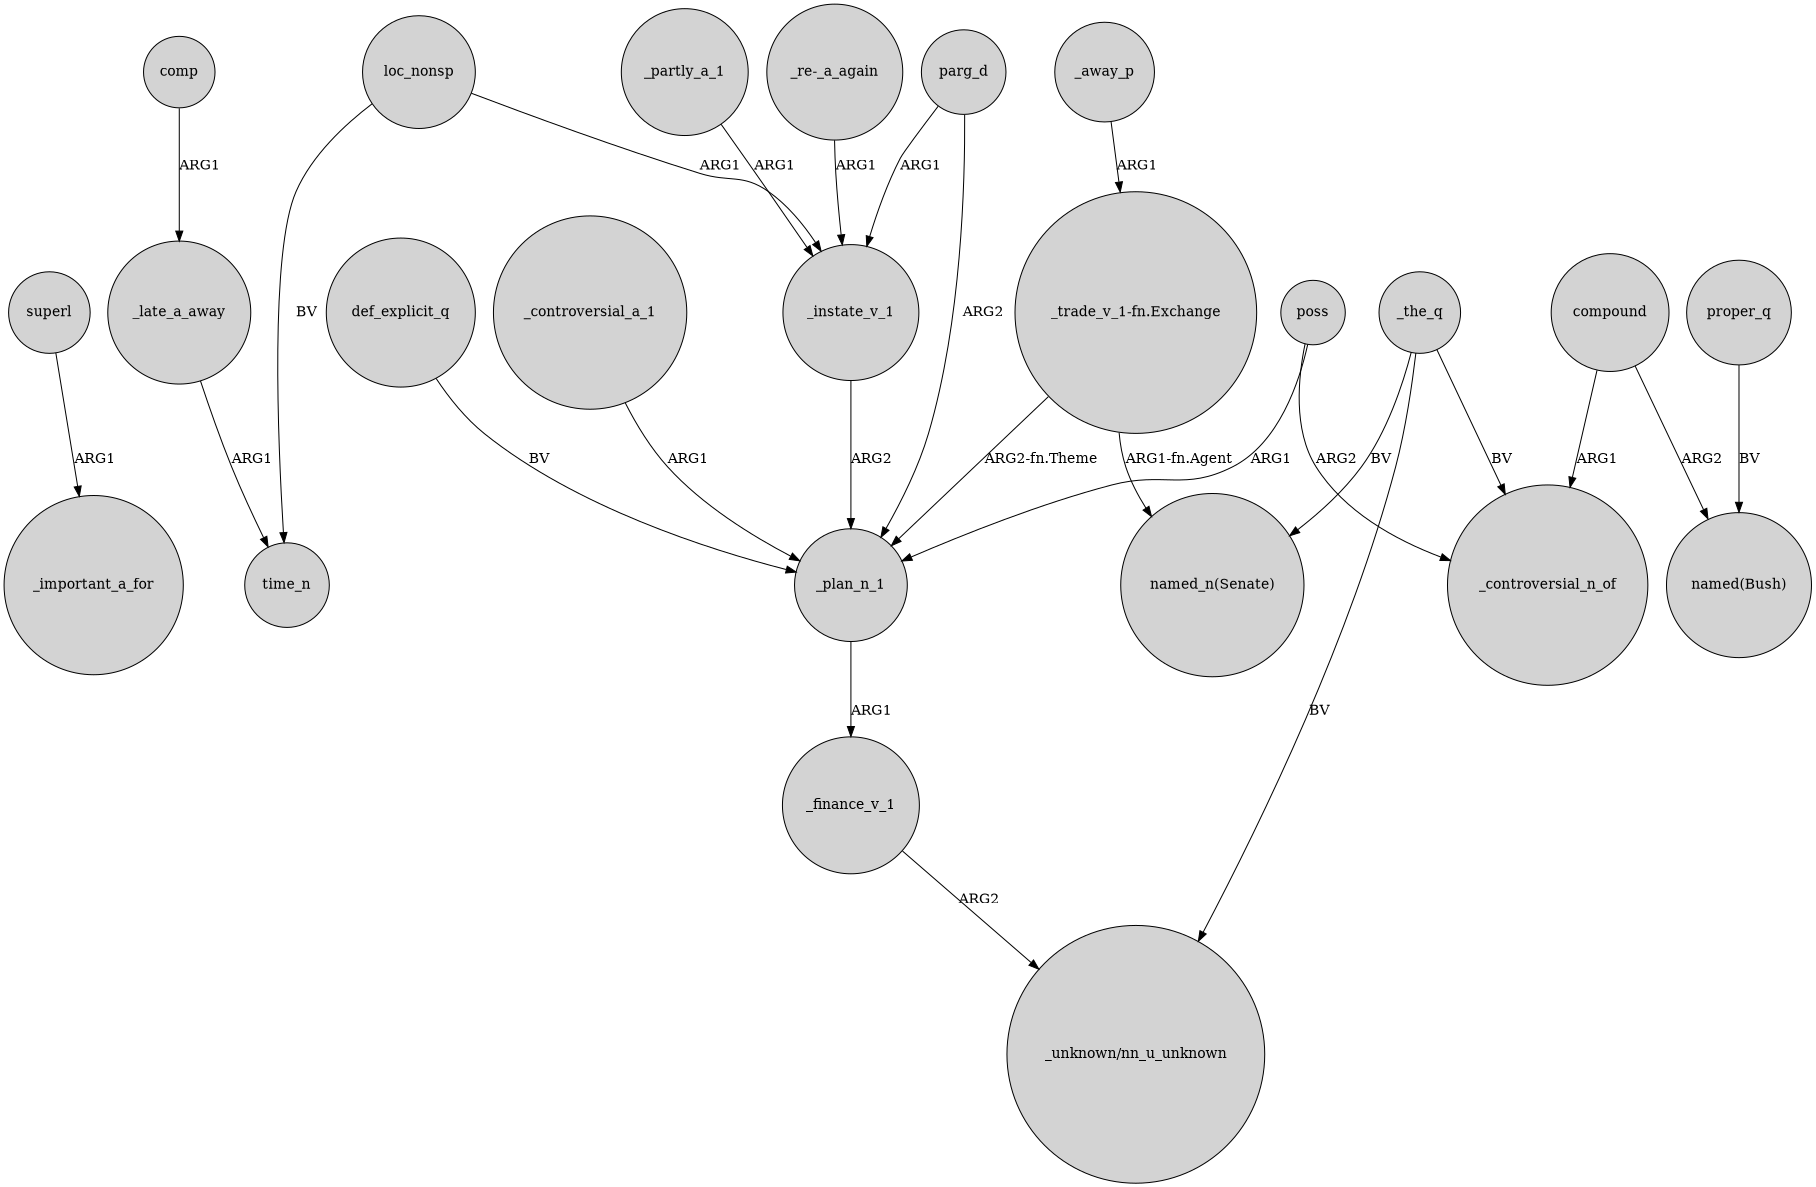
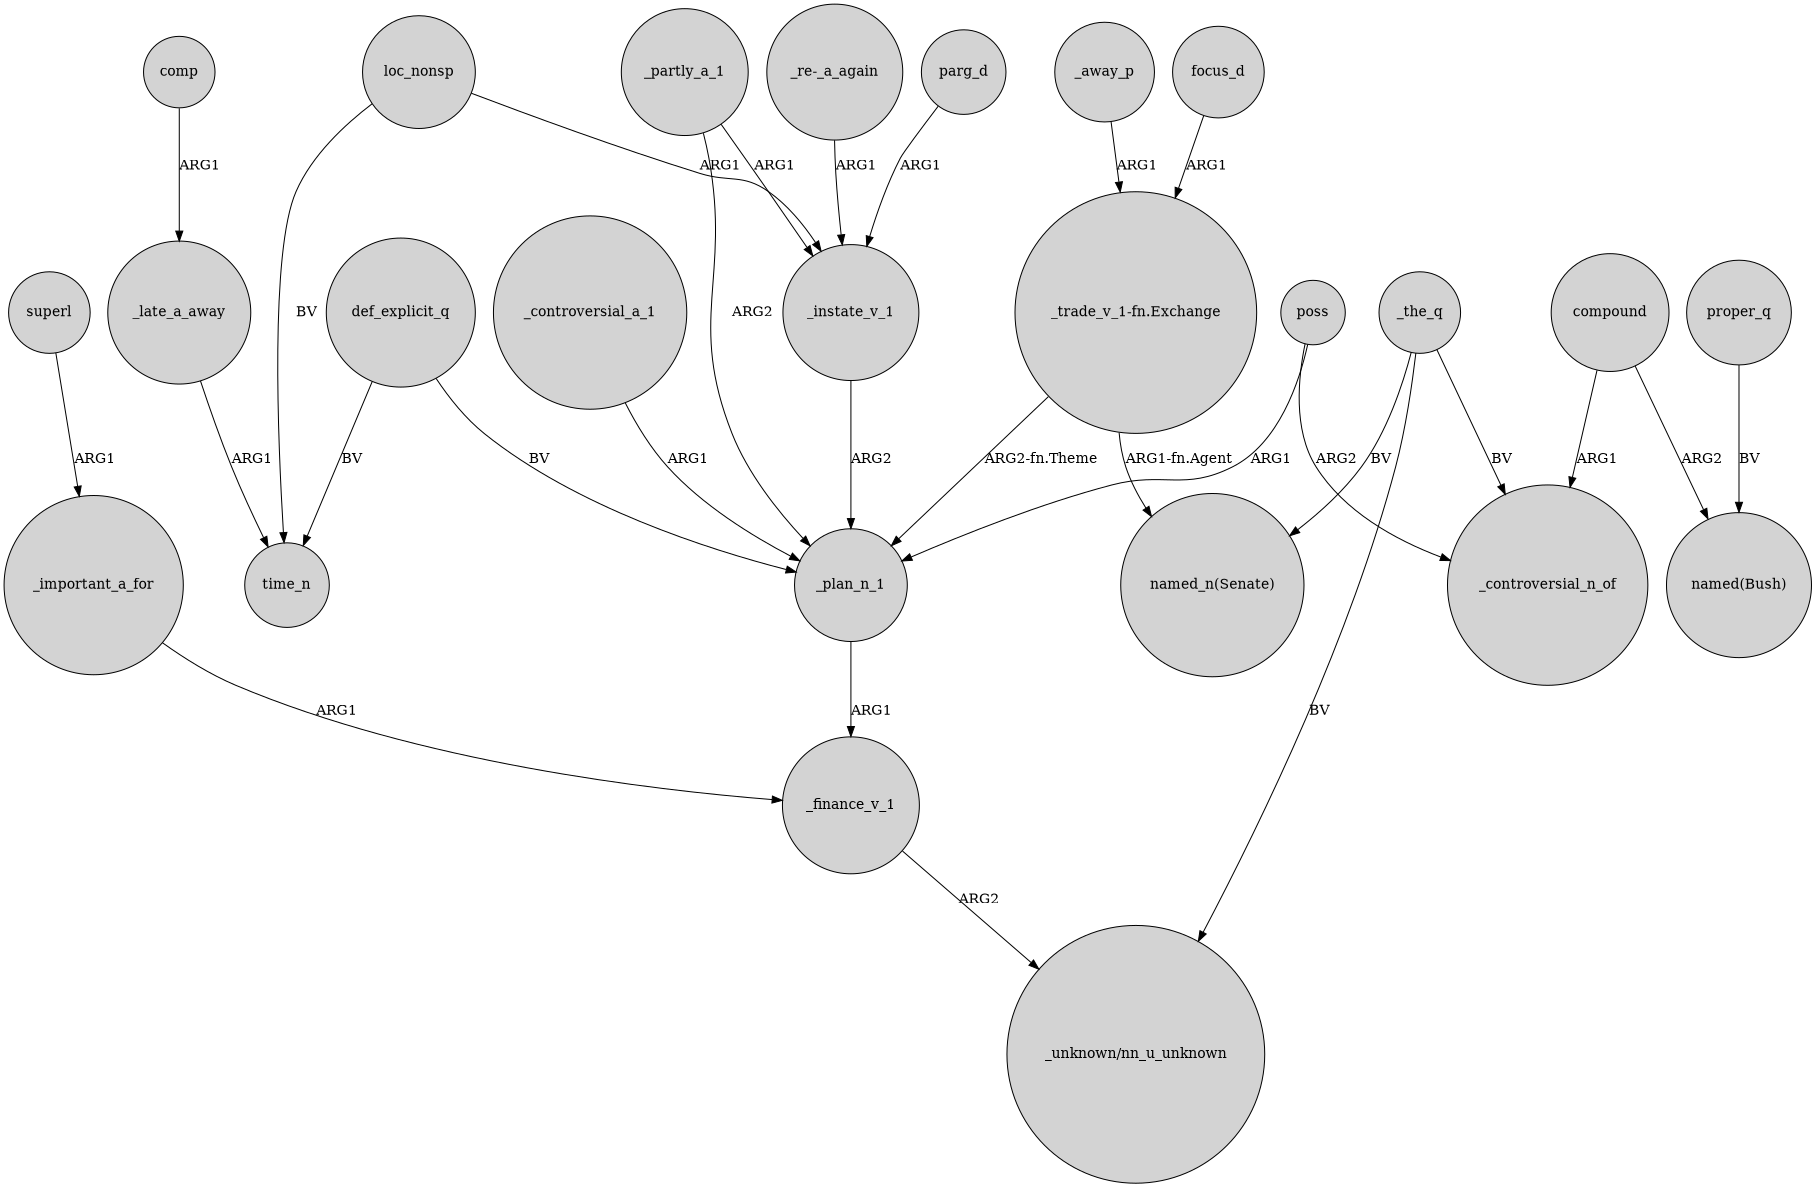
node "focus_d": added
edge "parg_d" -> "_plan_n_1": now "_partly_a_1" -> "_plan_n_1"
edge "def_explicit_q" -> "time_n": added, label "BV"
edge "_important_a_for" -> "_finance_v_1": added, label "ARG1"
